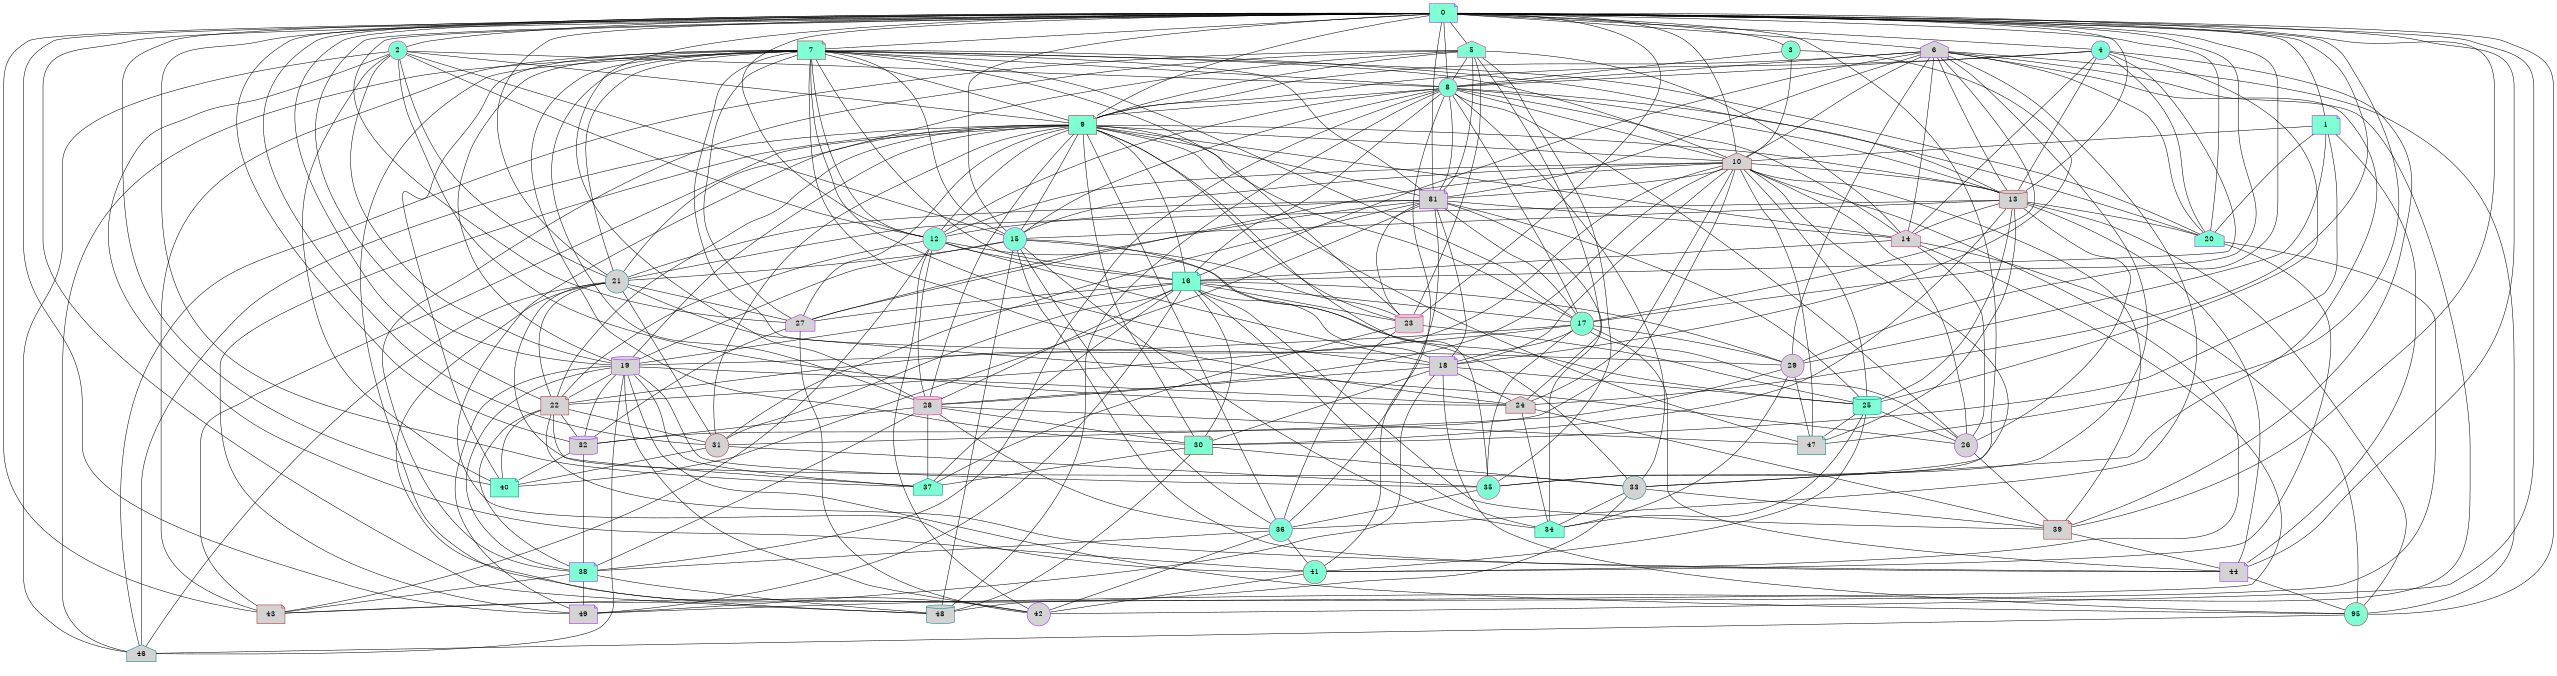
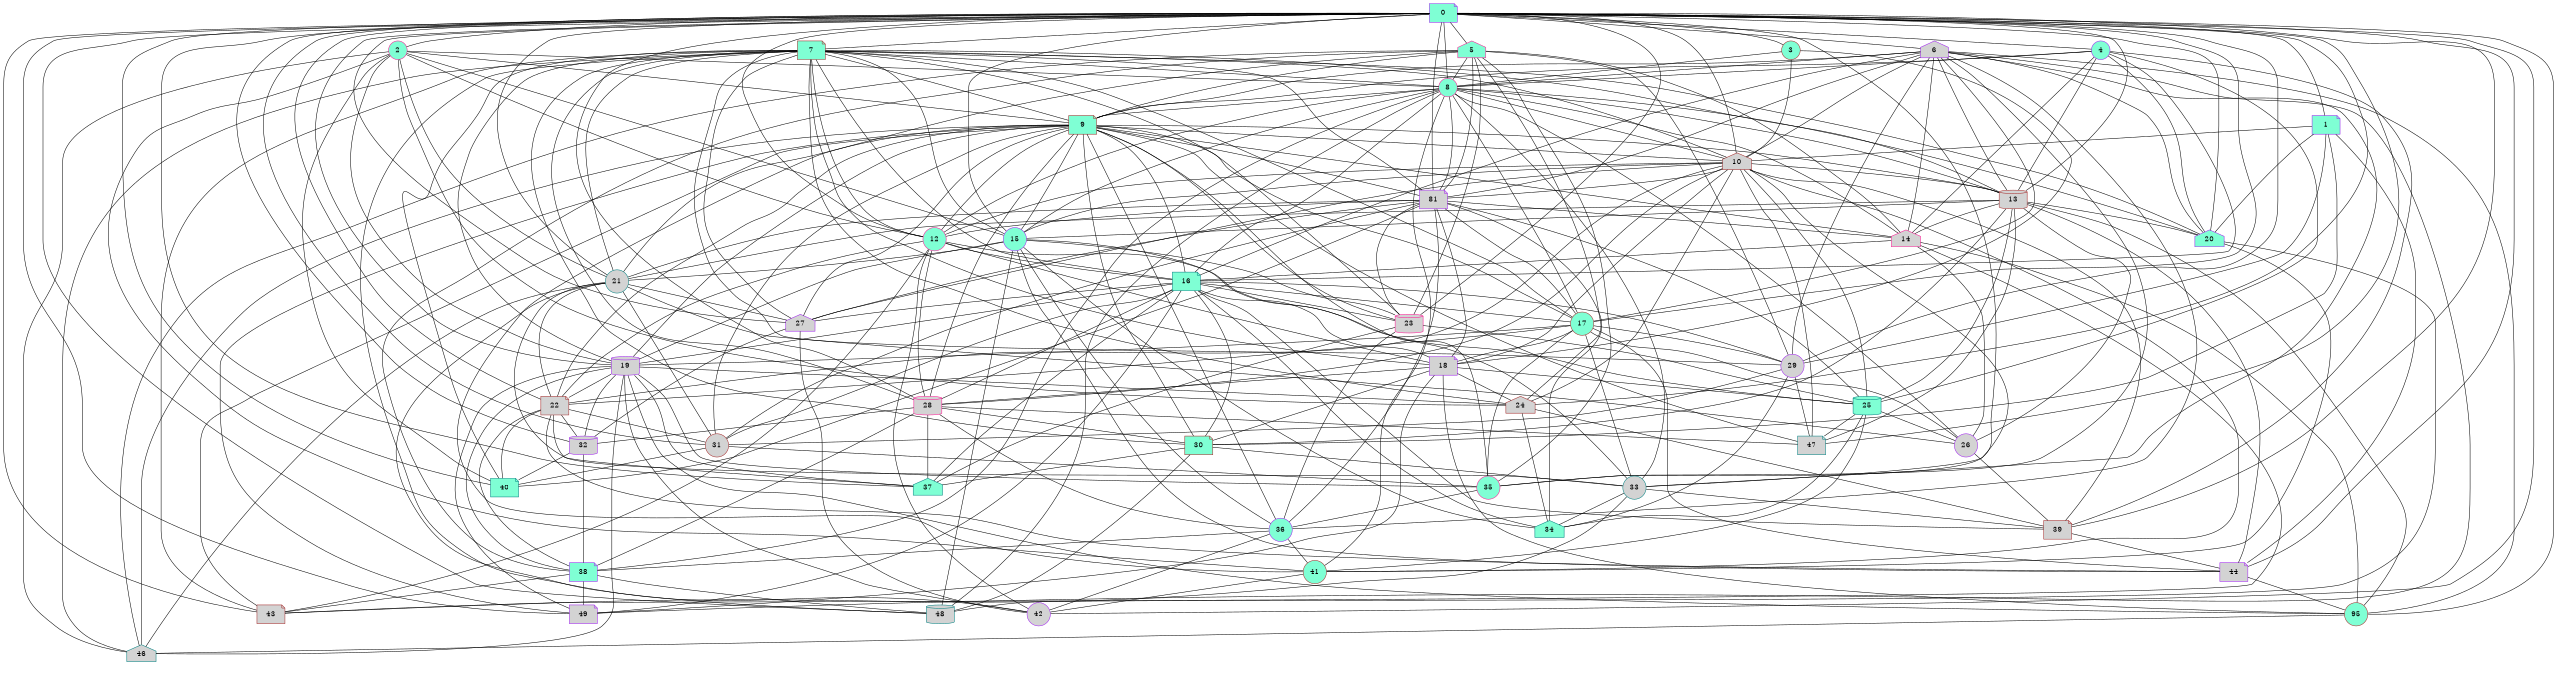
edge "0" -- "9": removed
edge "5" -- "29": added
edge "10" -- "26": removed
edge "17" -- "33": added
edge "10" -- "32": removed
